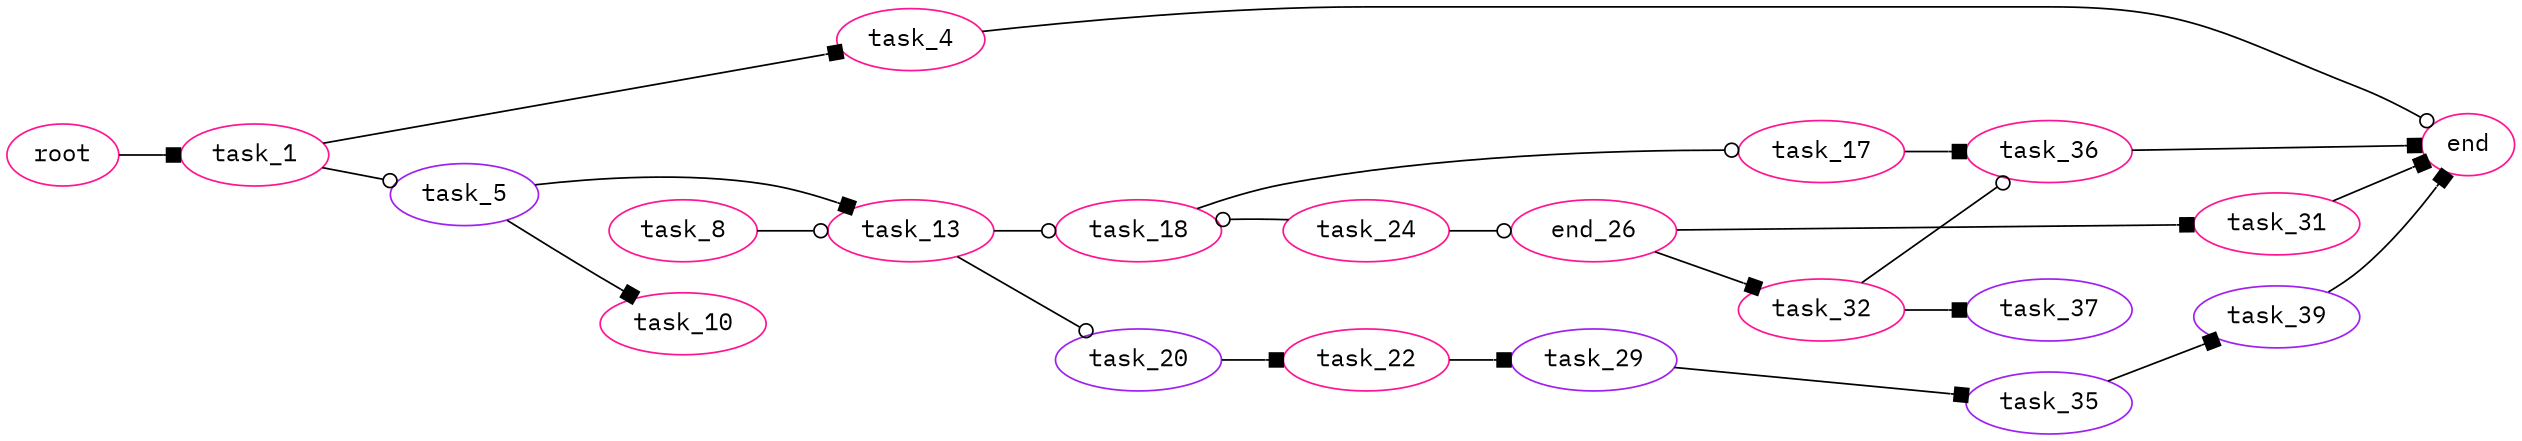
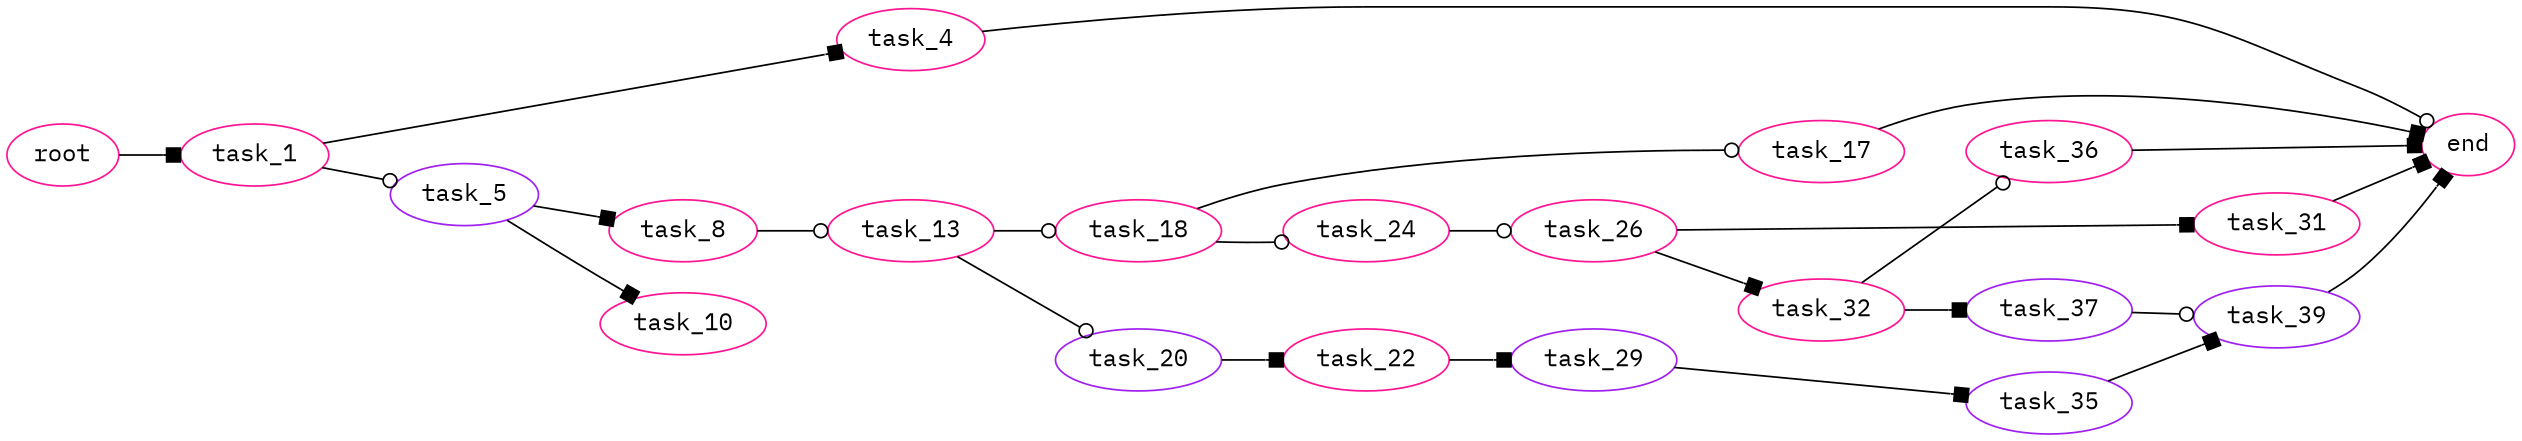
edge "task_17" -> "task_36": now "task_17" -> "end"
edge "task_5" -> "task_13": now "task_5" -> "task_8"
edge "task_24" -> "task_18": reversed
node "end_26": label "end_26" -> "task_26"
edge "task_37" -> "task_39": added
